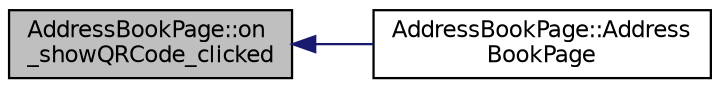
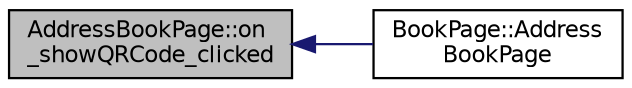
node "AddressBookPage::Address BookPage": label "AddressBookPage::Address BookPage" -> "BookPage::Address BookPage"
